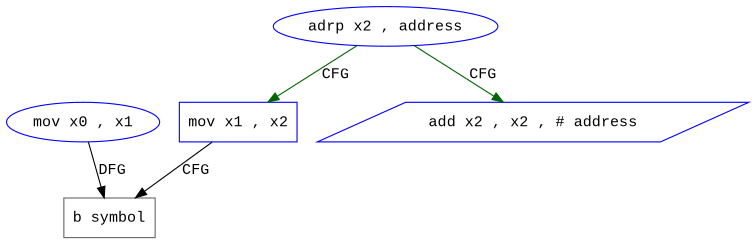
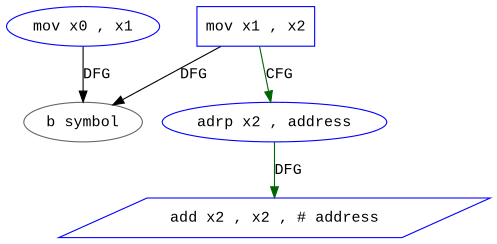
edge "adrp x2 , address" -> "mov x1 , x2": reversed
edge "adrp x2 , address" -> "add x2 , x2 , # address": label "CFG" -> "DFG"
edge "mov x1 , x2" -> "b symbol": label "CFG" -> "DFG"
node "b symbol": shape box -> ellipse
